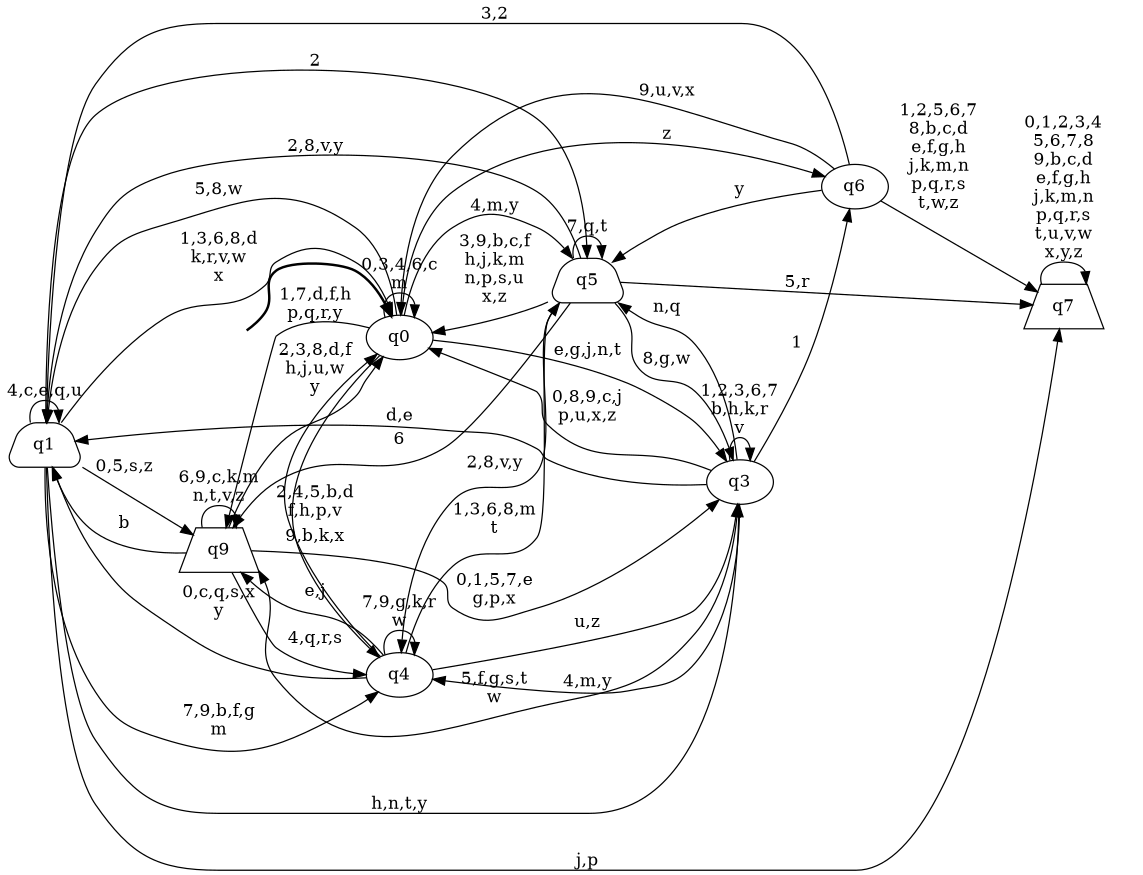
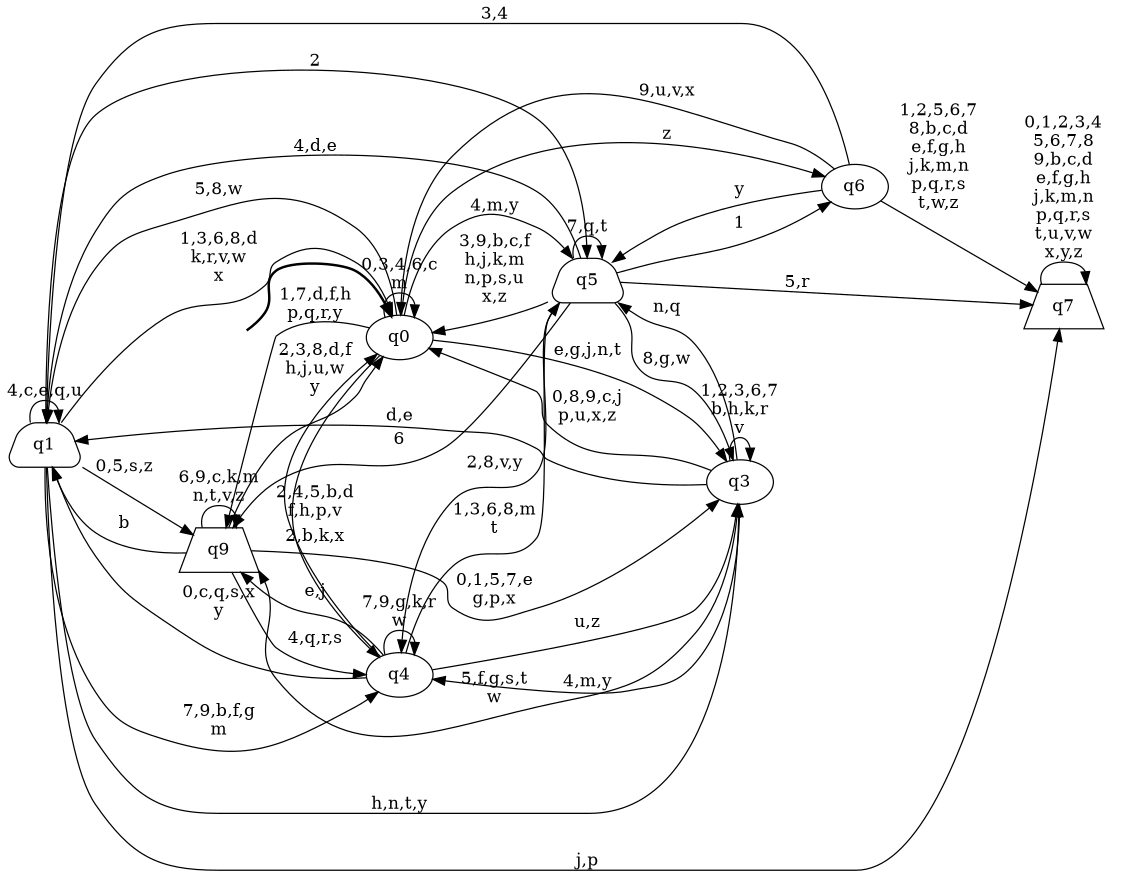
edge "q6" -> "q1": label "3,2" -> "3,4"
edge "q5" -> "q1": label "2,8,v,y" -> "4,d,e"
edge "q3" -> "q6": now "q5" -> "q6"
edge "q0" -> "q4": label "9,b,k,x" -> "2,b,k,x"
